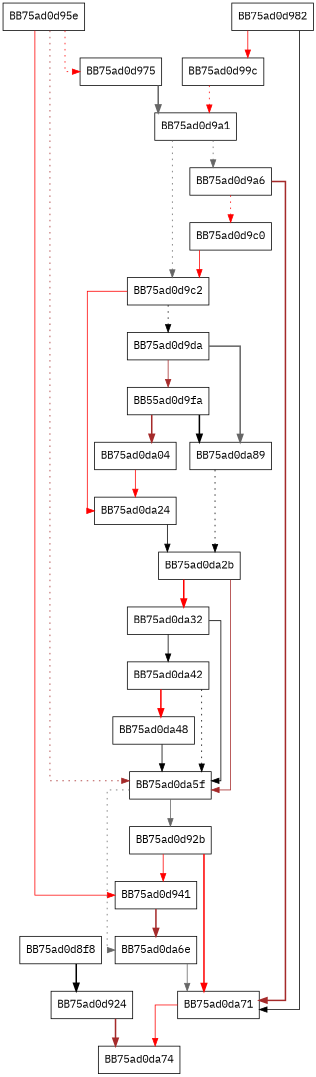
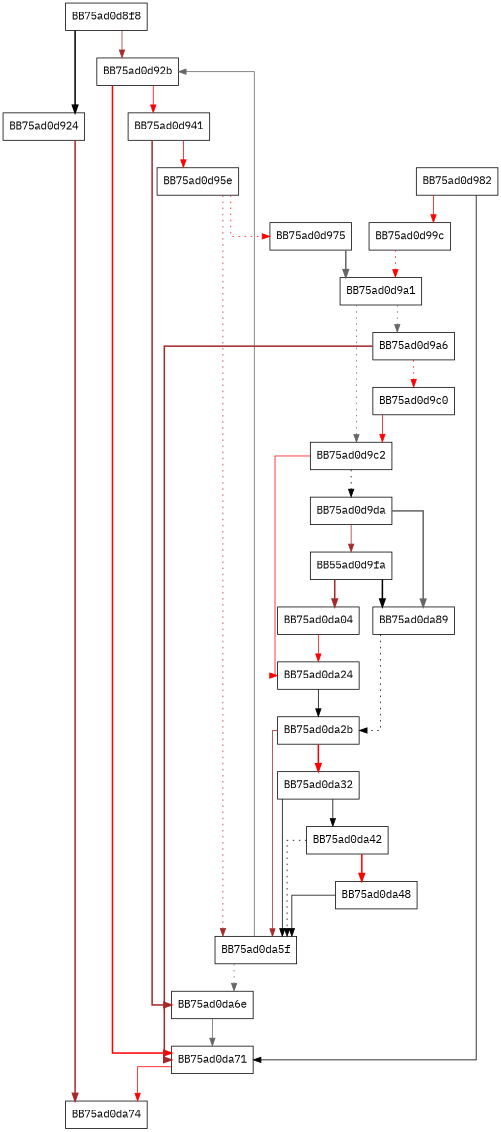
edge "BB75ad0d8f8" -> "BB75ad0d92b": added
edge "BB75ad0d95e" -> "BB75ad0d941": reversed
